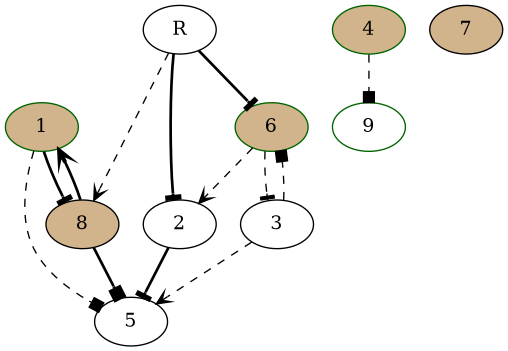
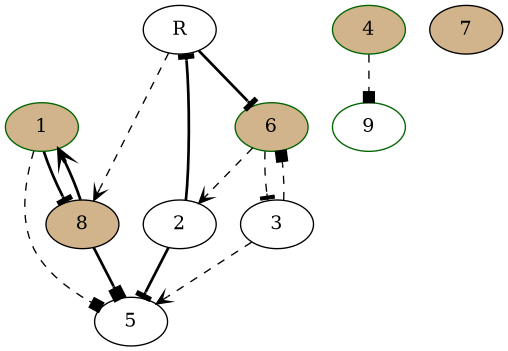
edge "R" -> "2": reversed
